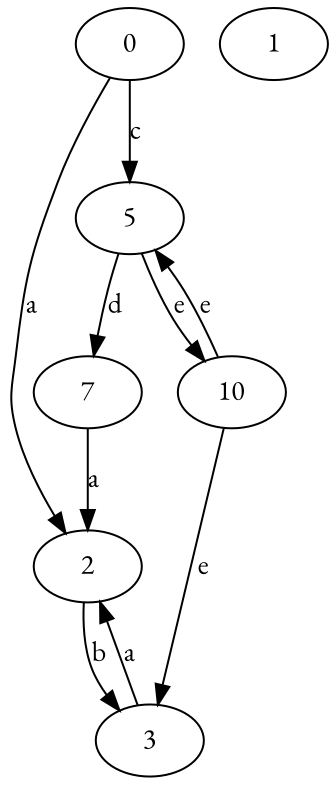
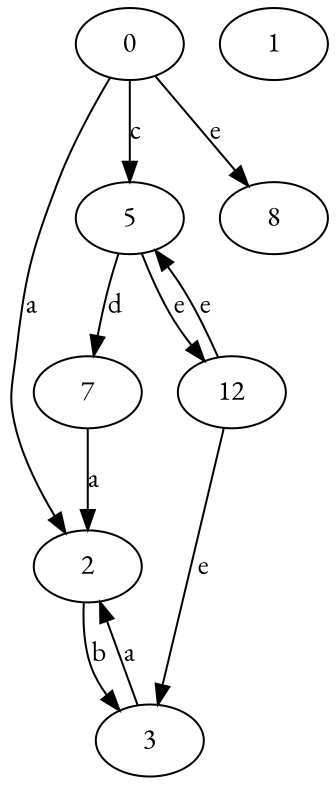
node "8": added
node "10": label "10" -> "12"
